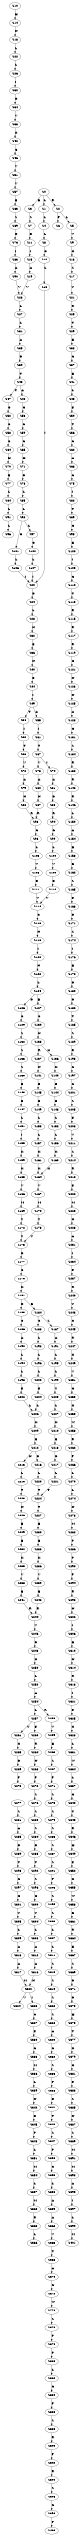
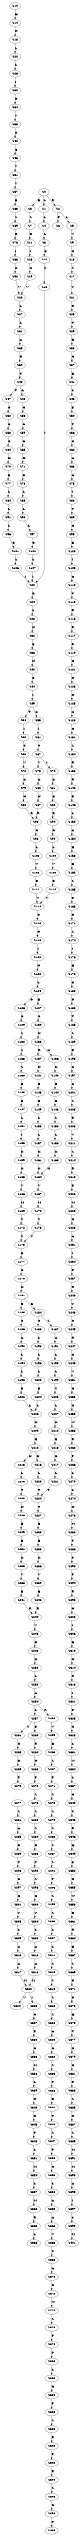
edge "S92" -> "S101": now "S96" -> "S101"
edge "S316" -> "S320": label "N" -> "M"
